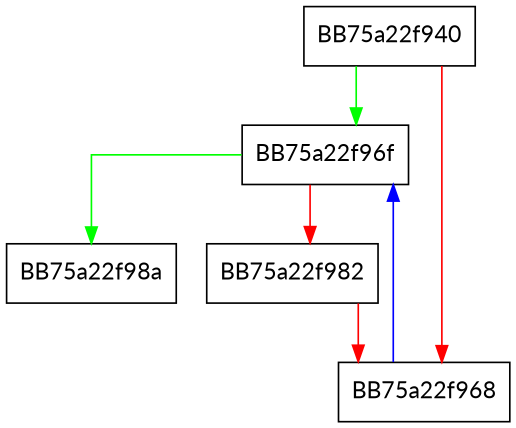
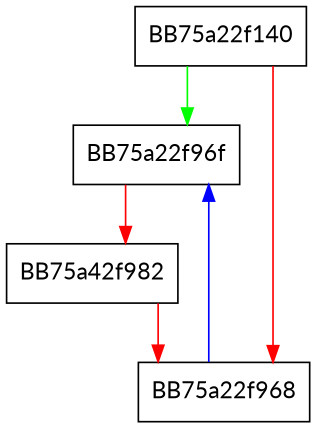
node "BB75a22f940": label "BB75a22f940" -> "BB75a22f140"
node "BB75a22f98a": removed
node "BB75a22f982": label "BB75a22f982" -> "BB75a42f982"
